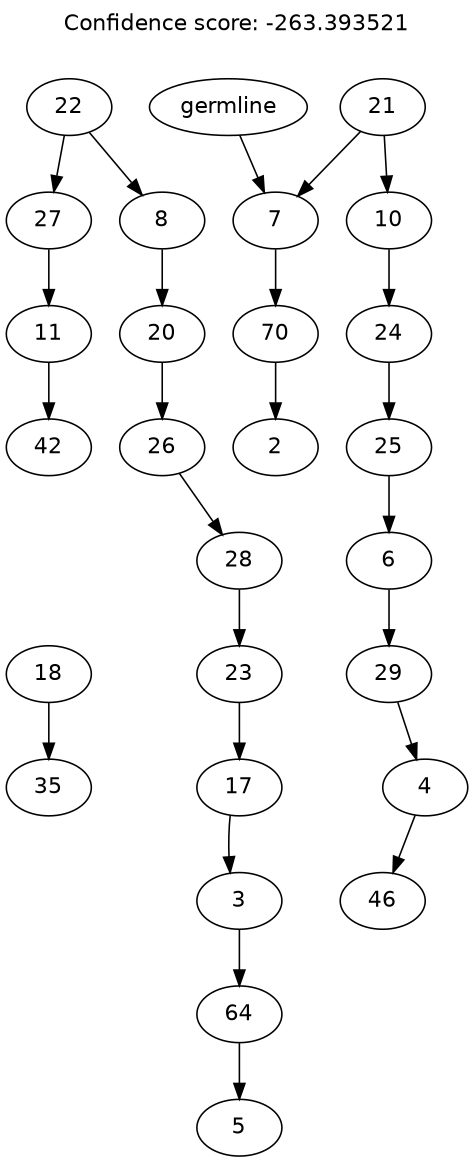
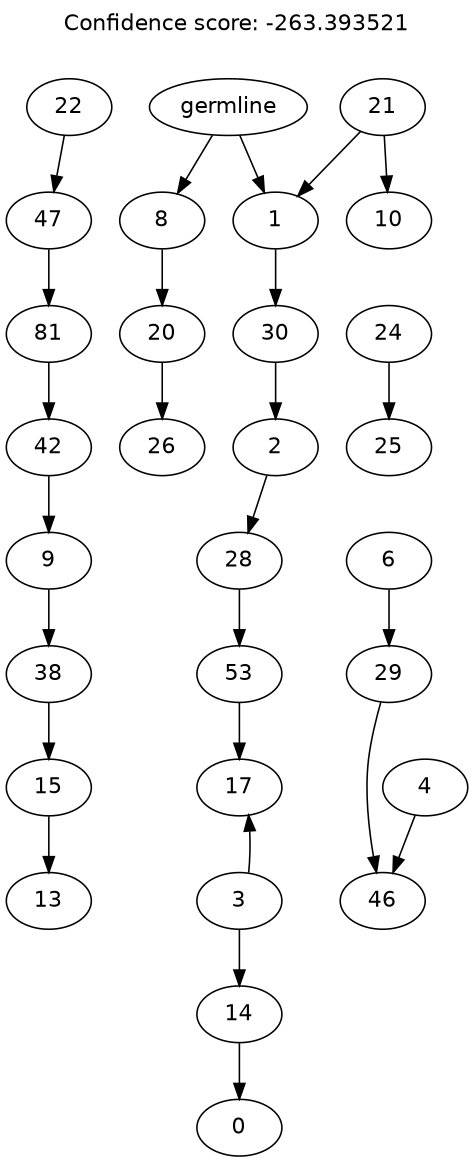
edge "22" -> "8": now "germline" -> "8"
node "27": label "27" -> "47"
node "7": label "7" -> "1"
edge "10" -> "24": removed
node "11": label "11" -> "81"
node "70": label "70" -> "30"
edge "25" -> "6": removed
edge "26" -> "28": now "2" -> "28"
node "9": added
node "18": label "18" -> "38"
node "23": label "23" -> "53"
edge "29" -> "4": now "29" -> "46"
node "35": label "35" -> "15"
edge "17" -> "3": reversed
node "13": added
node "64": label "64" -> "14"
node "5": label "5" -> "0"
